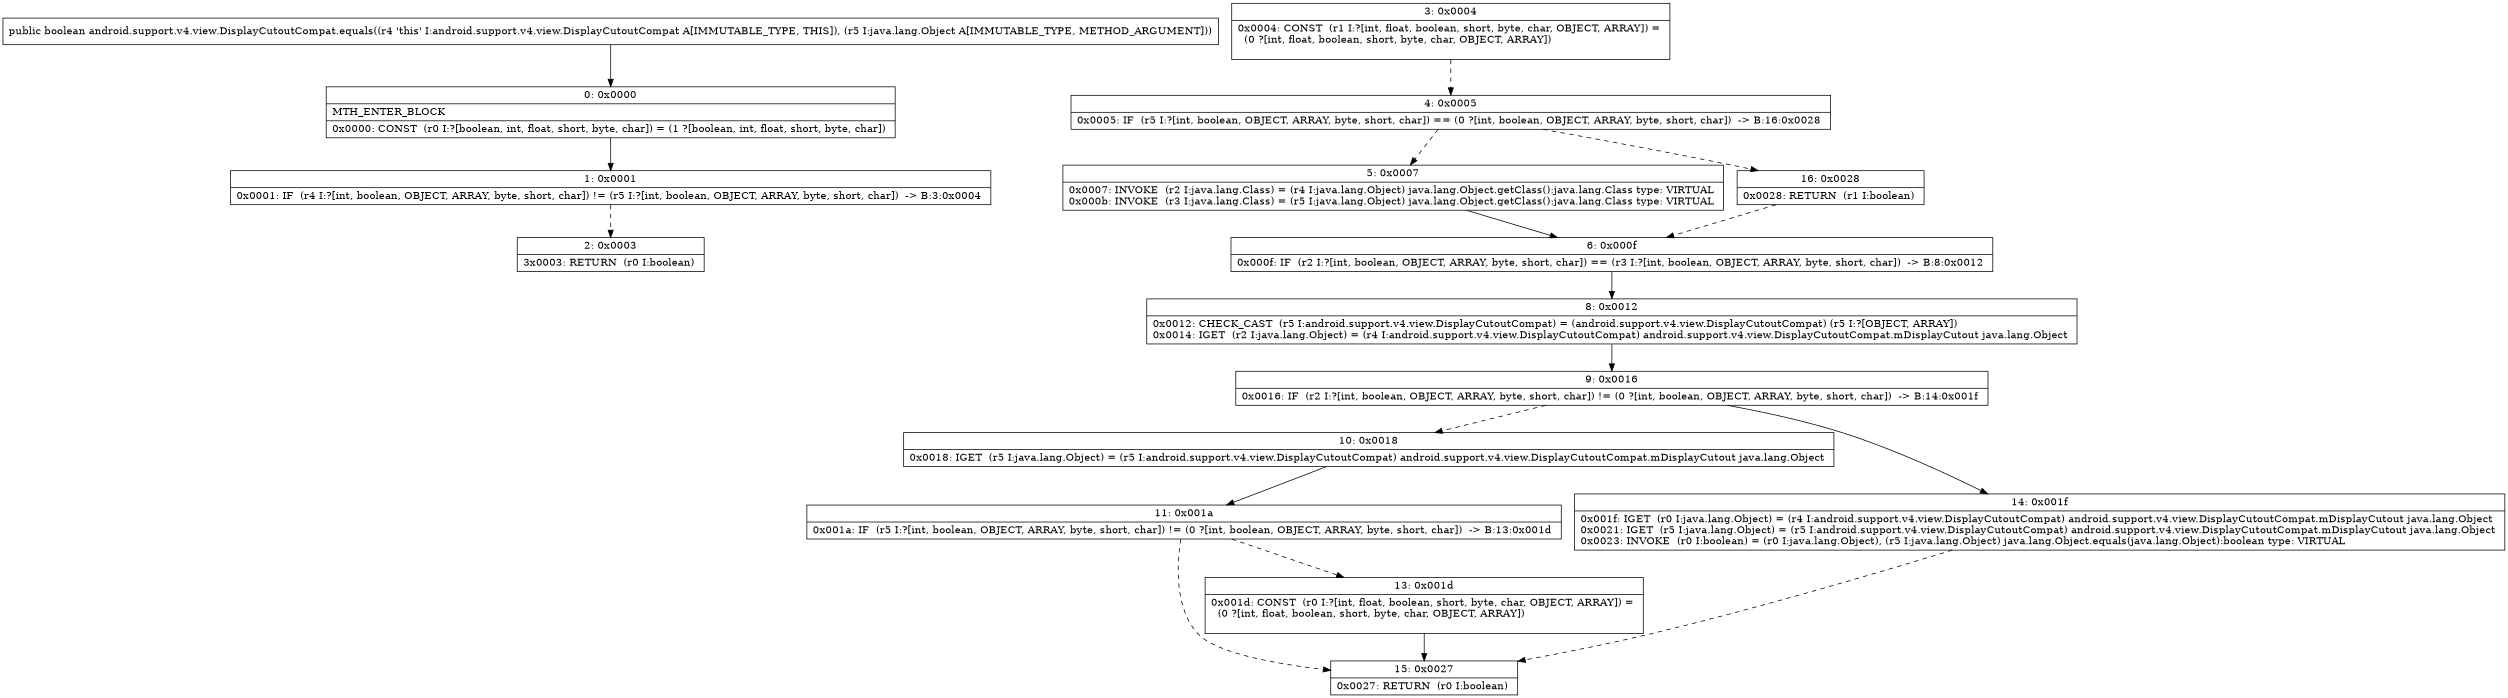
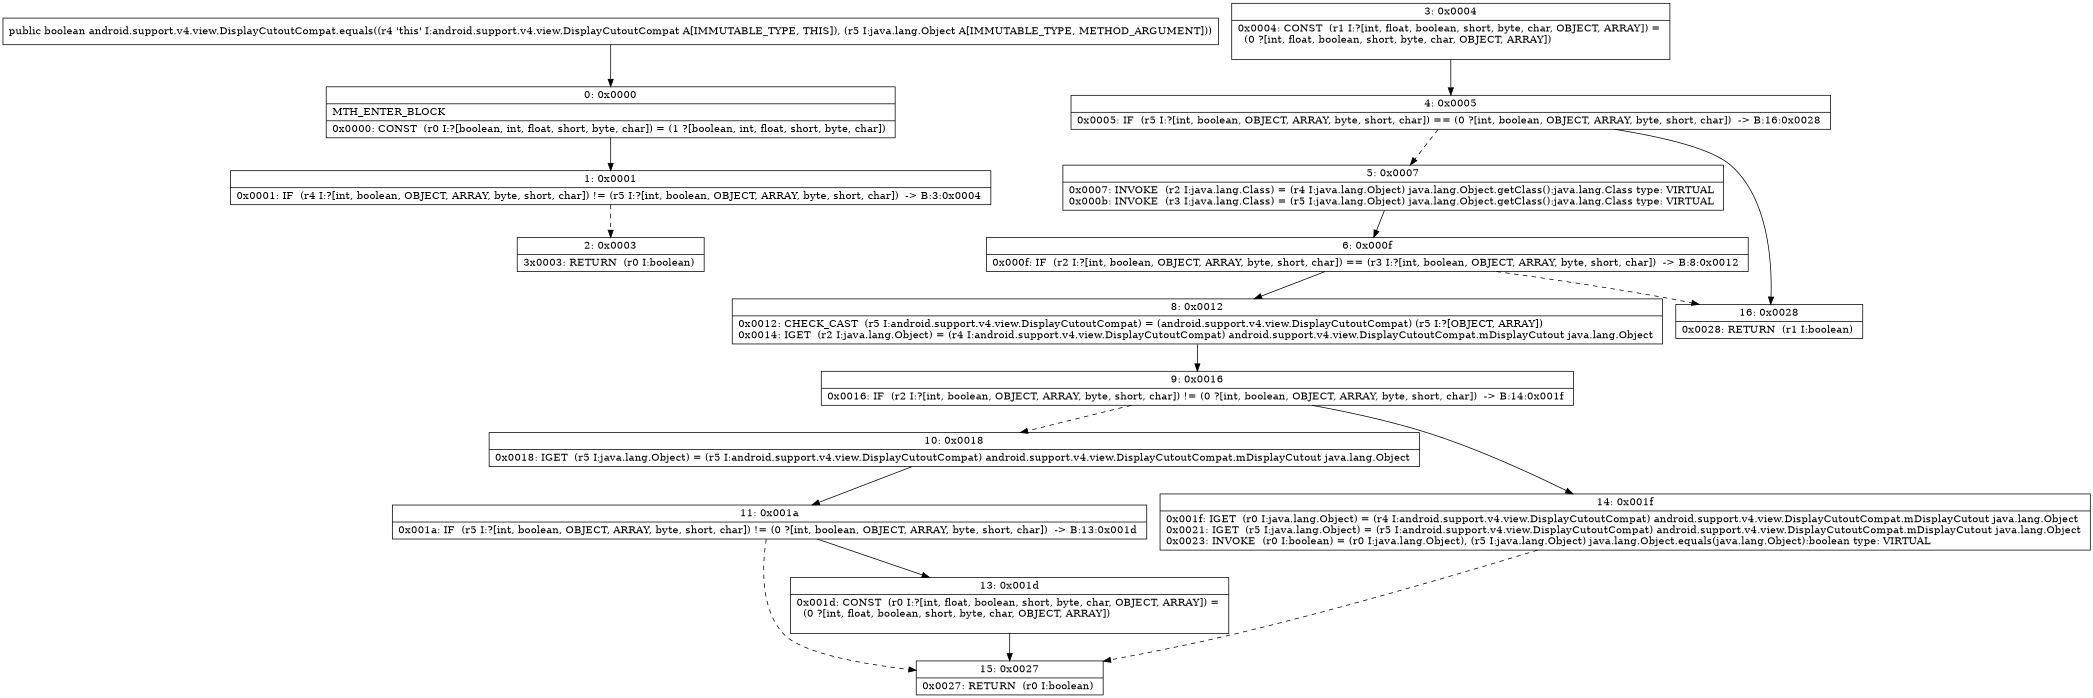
edge "3: 0x0004" -> "4: 0x0005": style dashed -> solid
edge "4: 0x0005" -> "16: 0x0028": style dashed -> solid
edge "16: 0x0028" -> "6: 0x000f": reversed
edge "11: 0x001a" -> "13: 0x001d": style dashed -> solid
